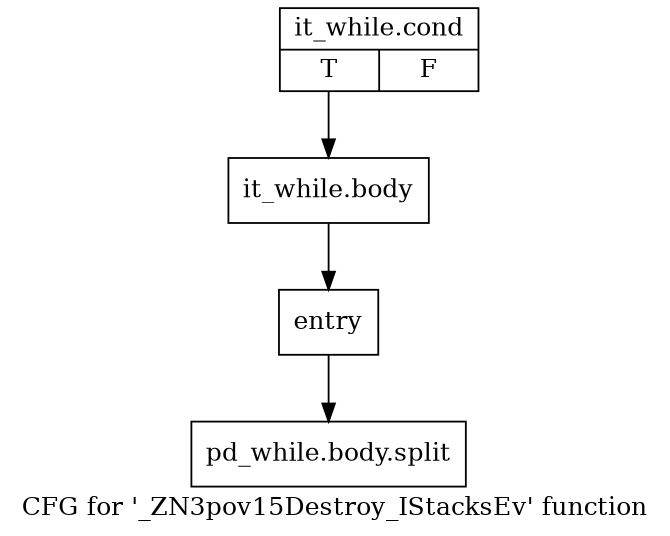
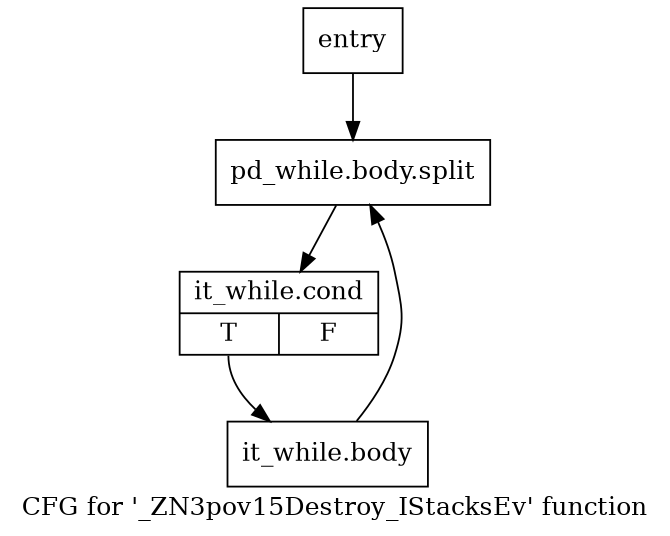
edge "pd_while.body.split" -> "it_while.cond": added
edge "it_while.body" -> "entry": now "it_while.body" -> "pd_while.body.split"
